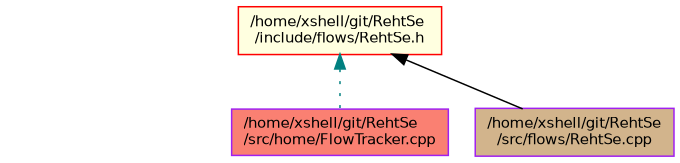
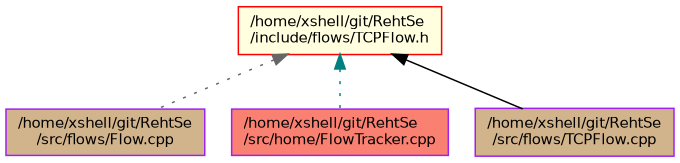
node "/home/xshell/git/RehtSe /include/flows/RehtSe.h": label "/home/xshell/git/RehtSe /include/flows/RehtSe.h" -> "/home/xshell/git/RehtSe /include/flows/TCPFlow.h"
node "/home/xshell/git/RehtSe /src/flows/Flow.cpp": added
node "/home/xshell/git/RehtSe /src/flows/RehtSe.cpp": label "/home/xshell/git/RehtSe /src/flows/RehtSe.cpp" -> "/home/xshell/git/RehtSe /src/flows/TCPFlow.cpp"
